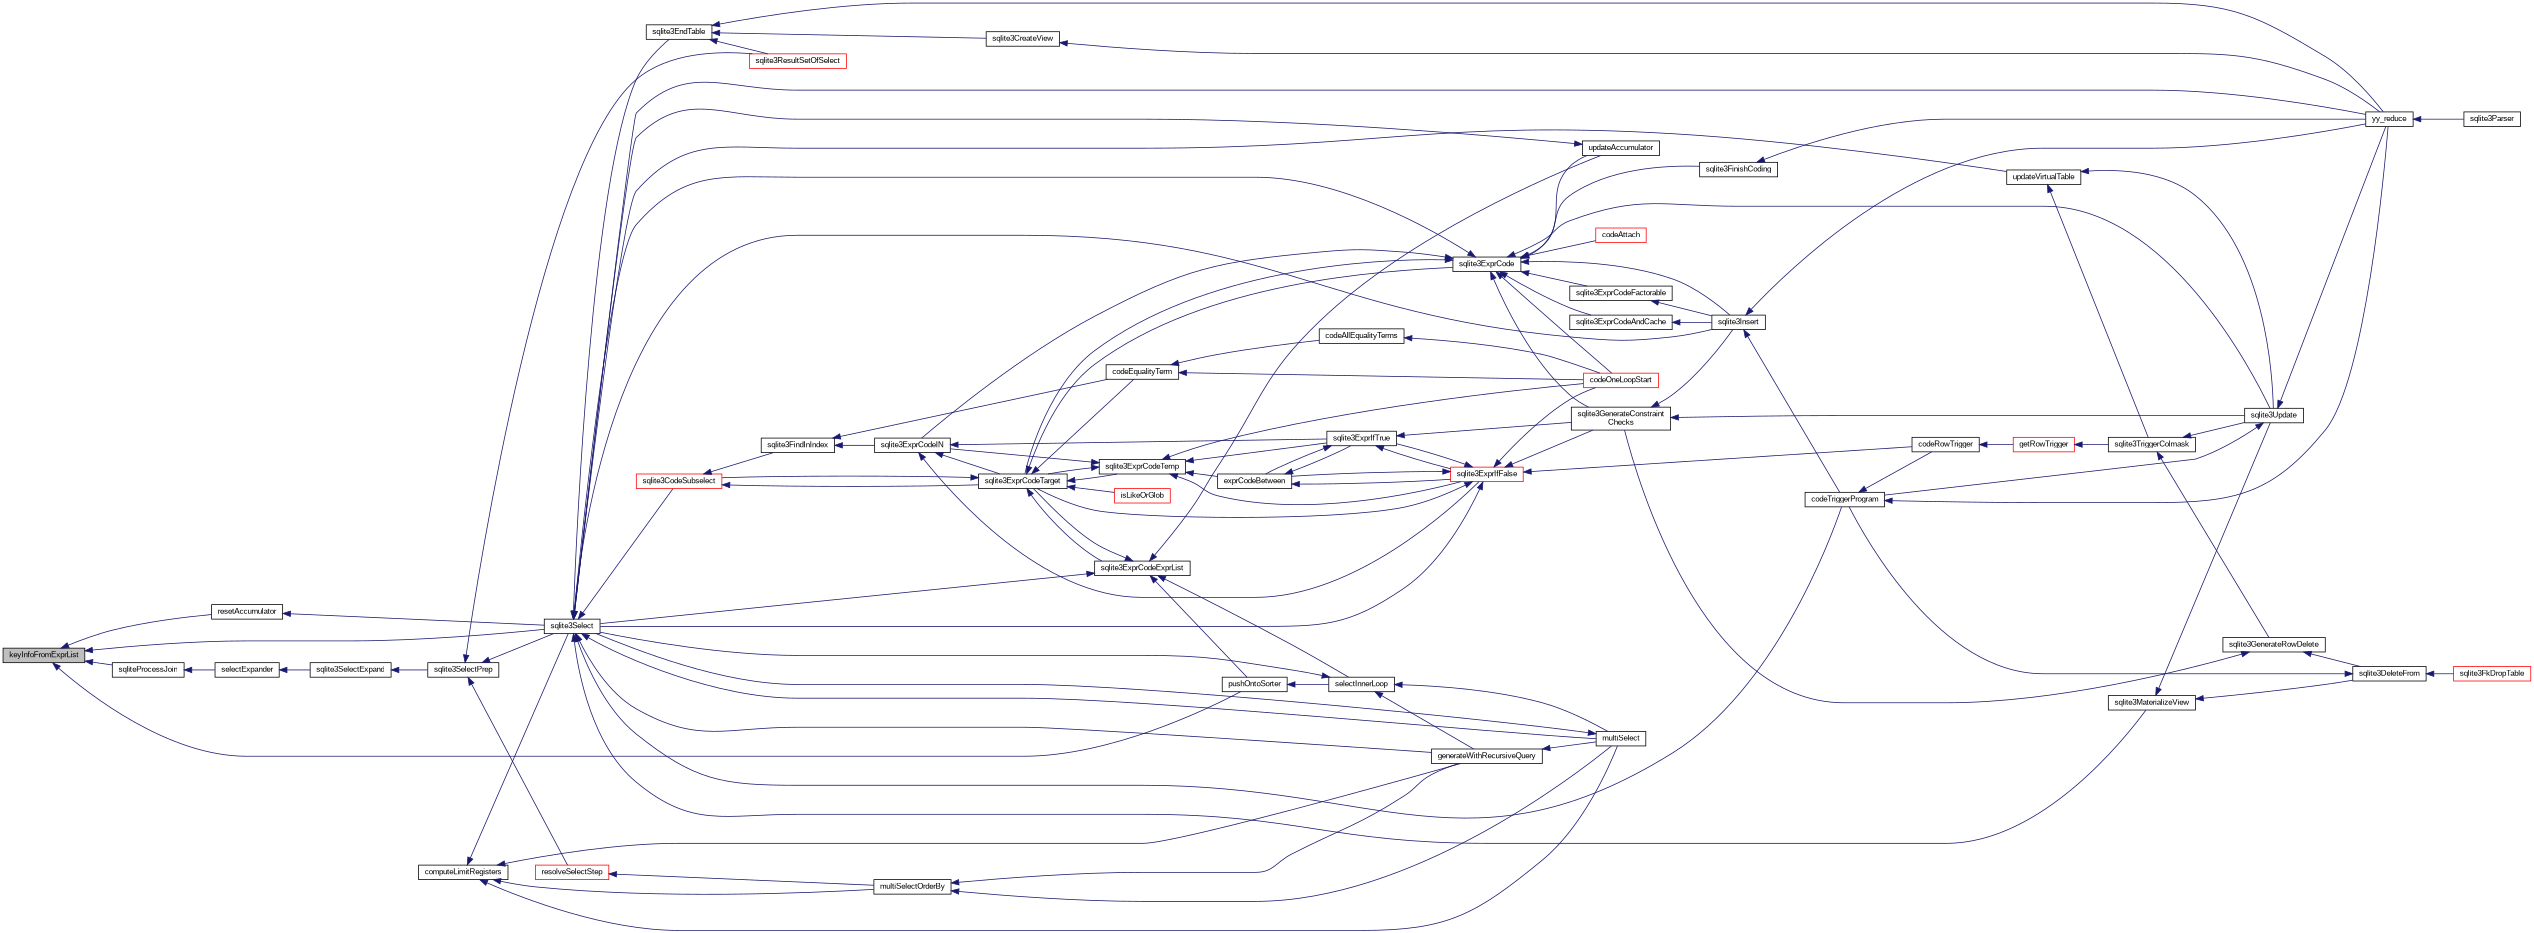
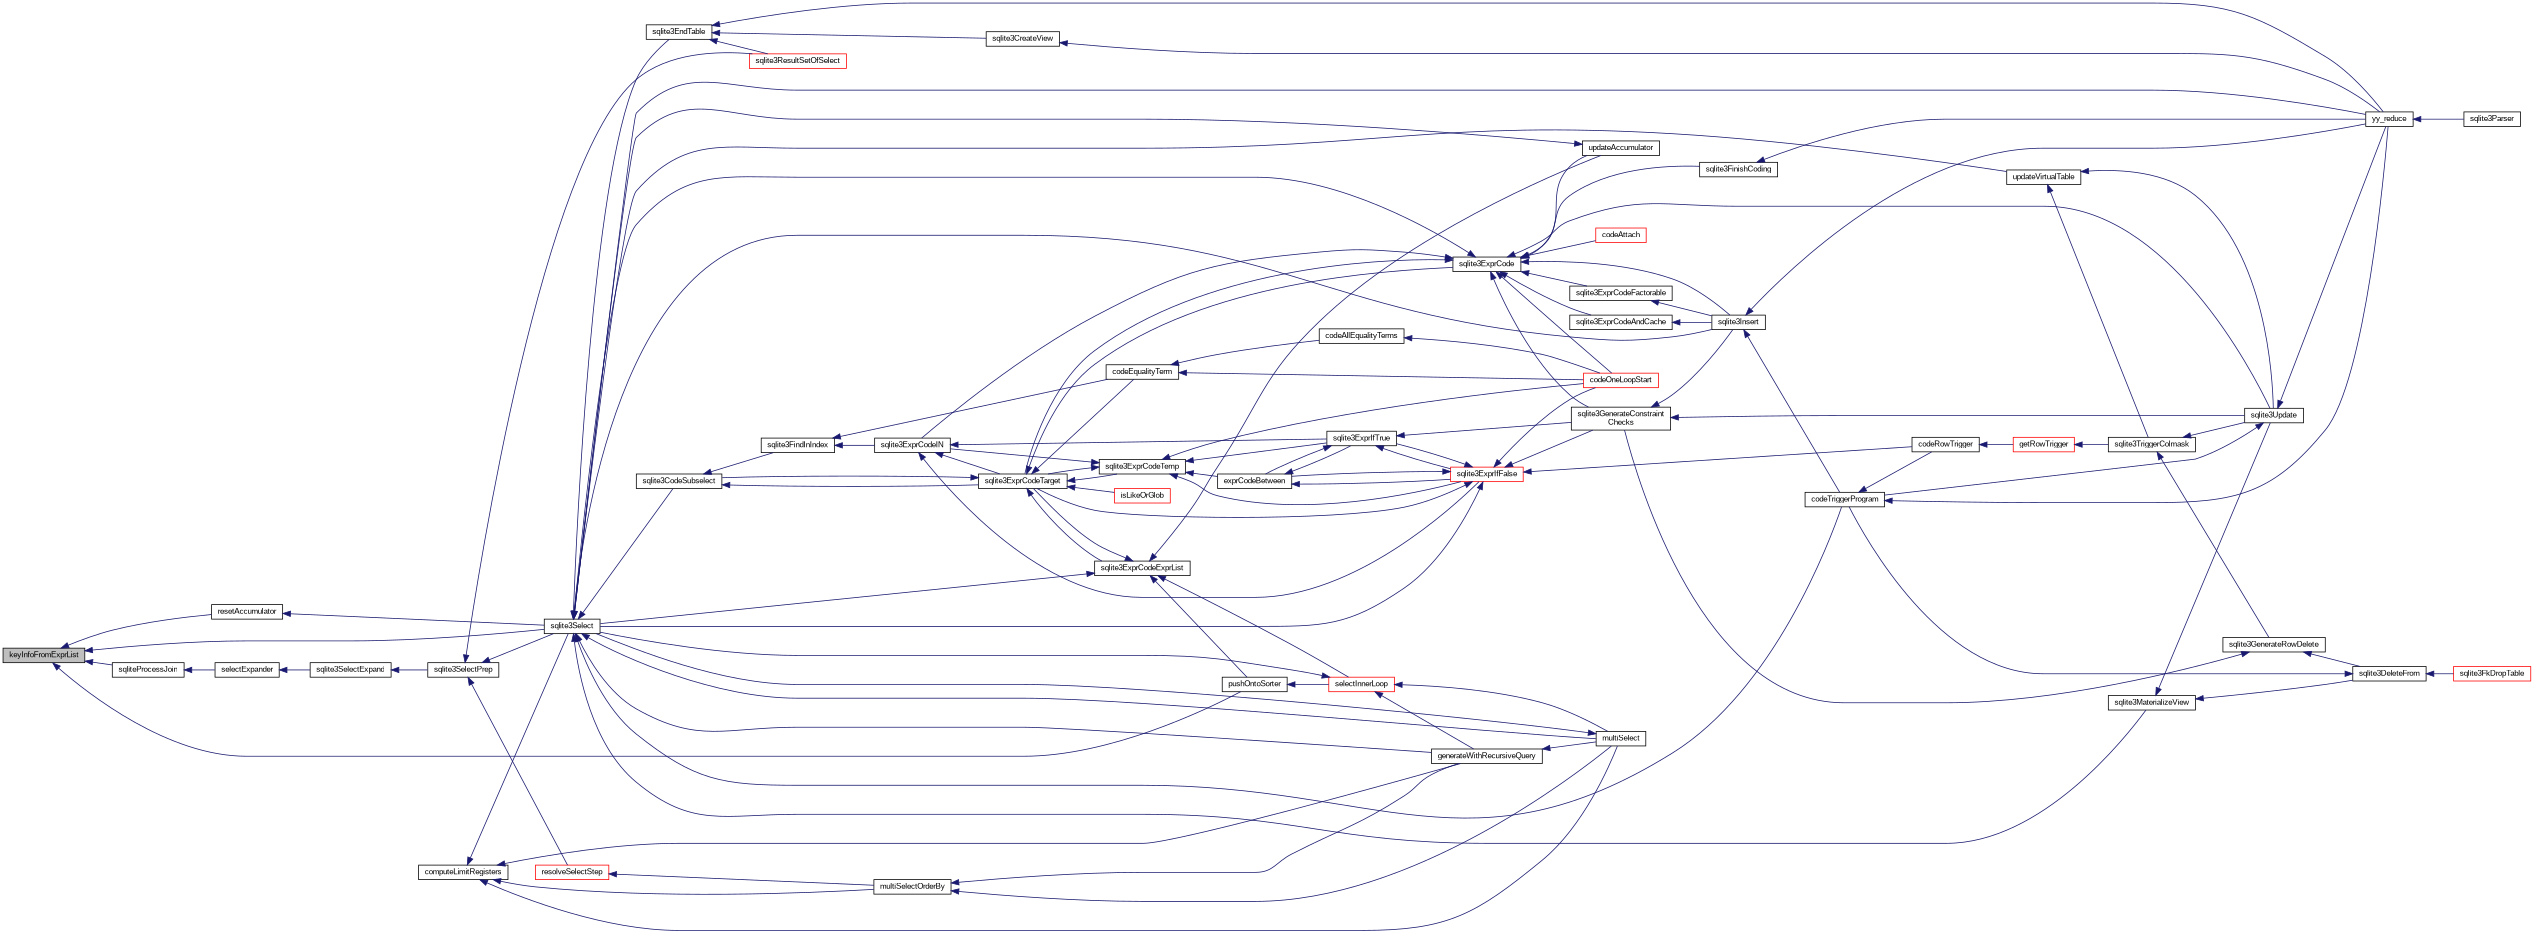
node "sqlite3CodeSubselect": color red -> black
node "selectInnerLoop": color black -> red
